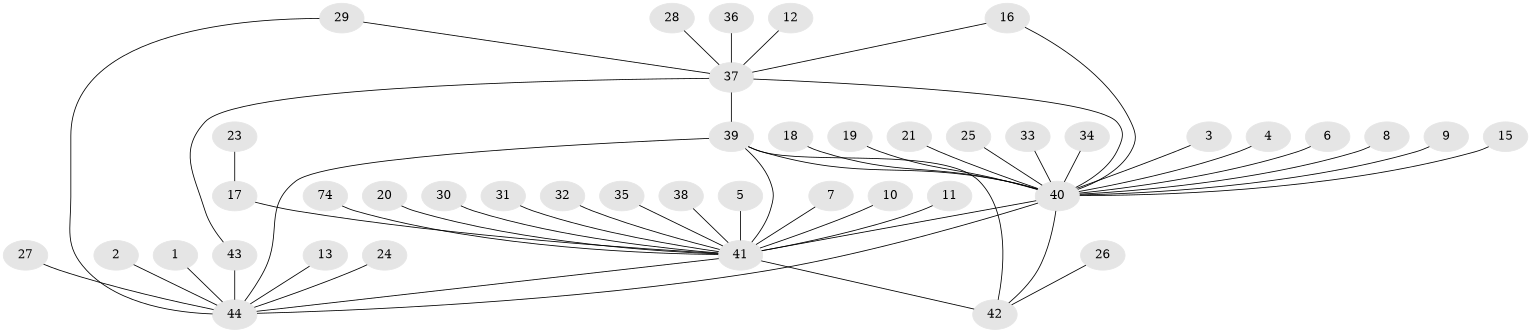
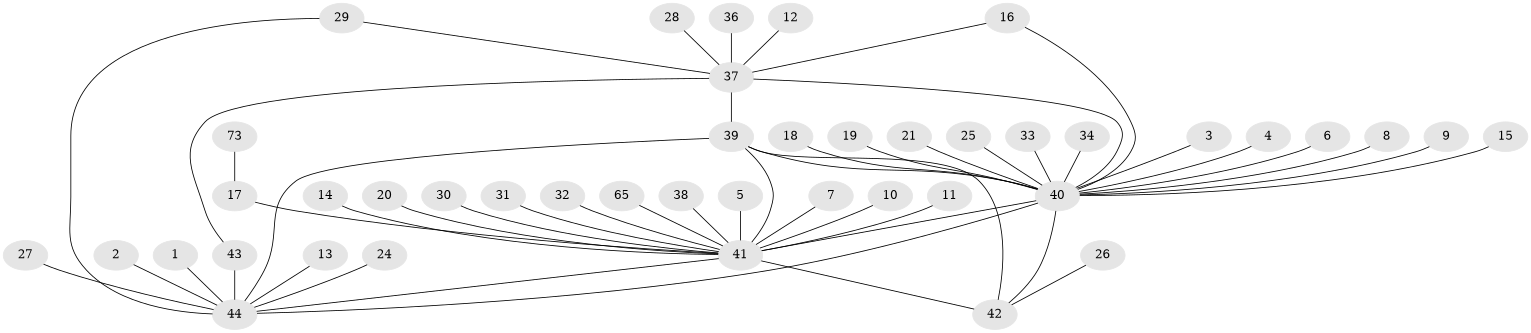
node "23": label "23" -> "73"
node "74": label "74" -> "14"
node "35": label "35" -> "65"
